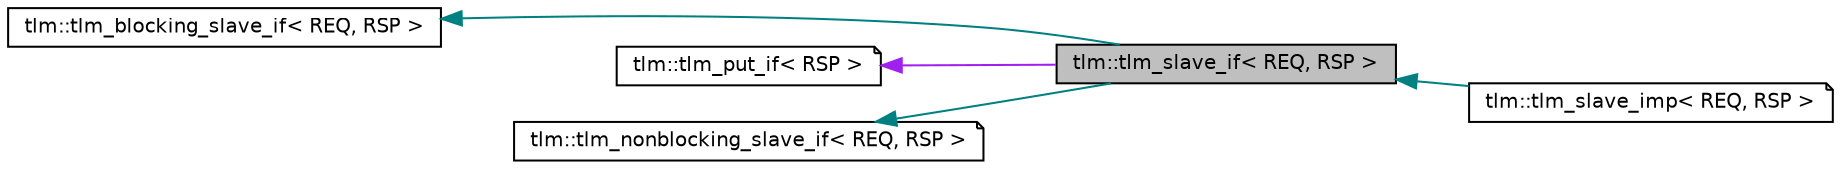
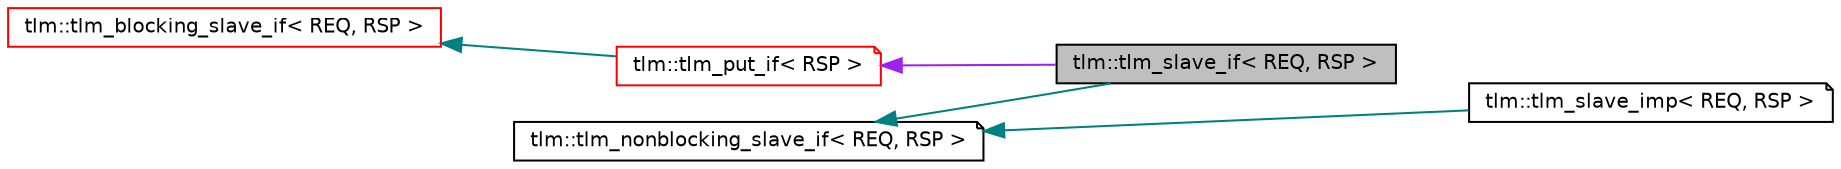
edge "tlm::tlm_slave_if< REQ, RSP >" -> "tlm::tlm_blocking_slave_if< REQ, RSP >": now "tlm::tlm_put_if< RSP >" -> "tlm::tlm_blocking_slave_if< REQ, RSP >"
node "tlm::tlm_blocking_slave_if< REQ, RSP >": color black -> red
node "tlm::tlm_put_if< RSP >": color black -> red
edge "tlm::tlm_slave_imp< REQ, RSP >" -> "tlm::tlm_slave_if< REQ, RSP >": now "tlm::tlm_slave_imp< REQ, RSP >" -> "tlm::tlm_nonblocking_slave_if< REQ, RSP >"
